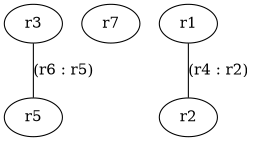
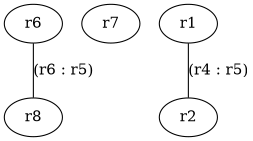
node "r3": label "r3" -> "r6"
edge "r1" -- "r2": label "(r4 : r2)" -> "(r4 : r5)"
node "r5": label "r5" -> "r8"
